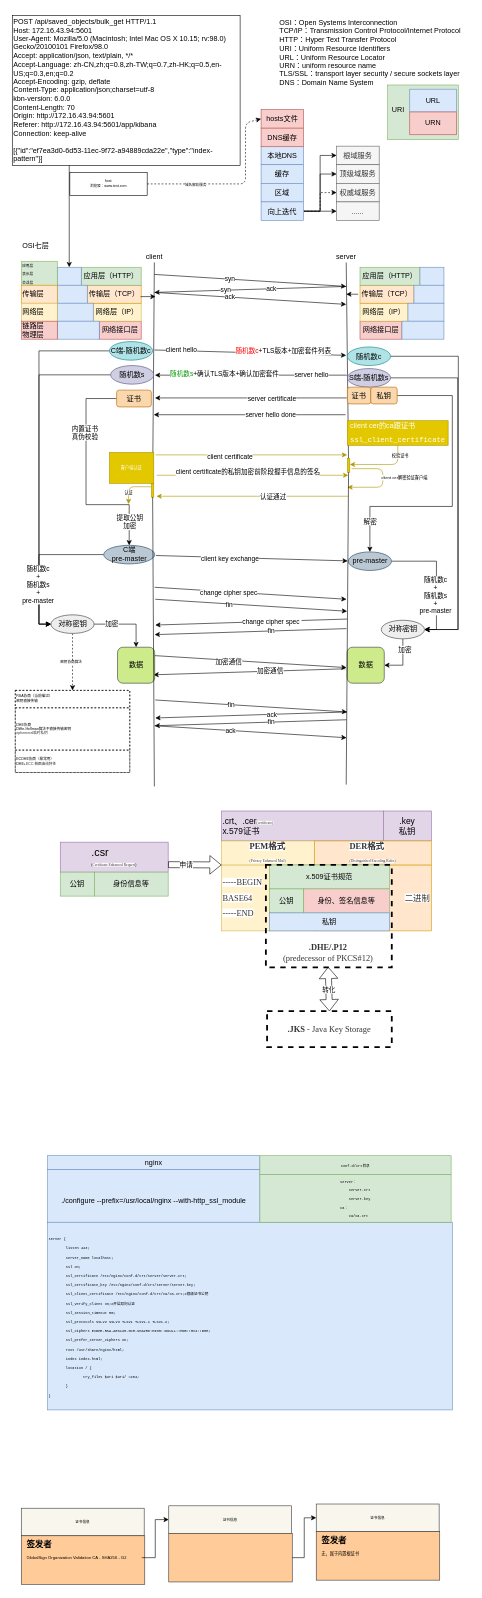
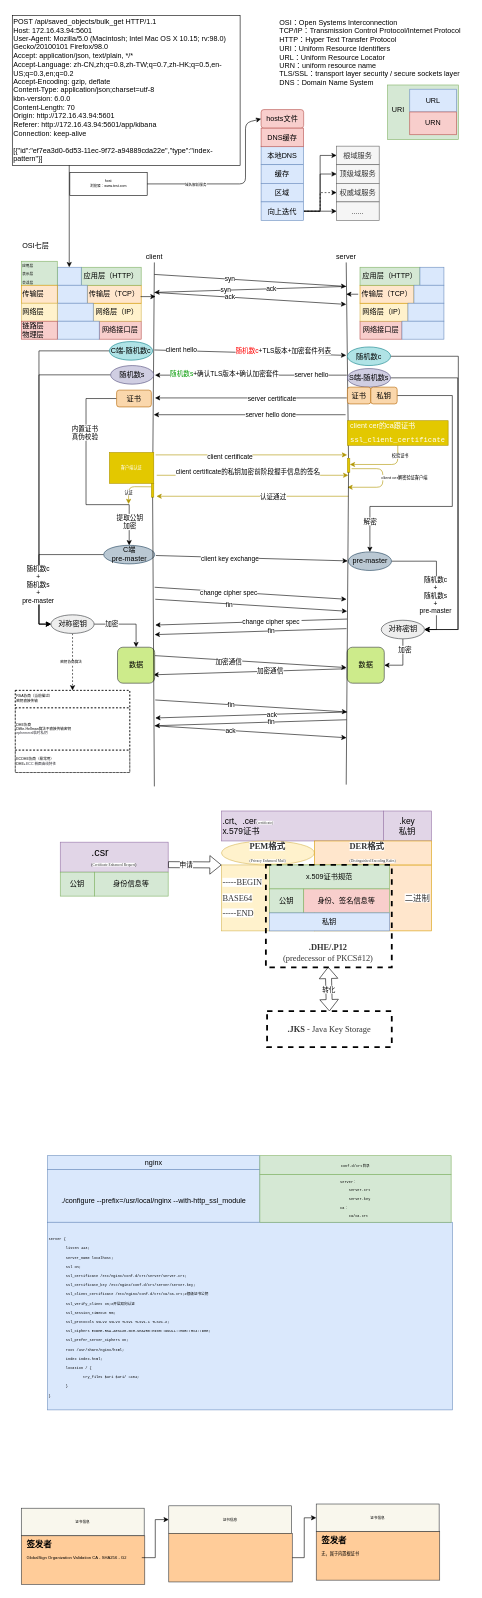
node "hosts文件": shape rectangle -> rounded rectangle
edge "host 浏览器：www.test.com" -> "hosts文件": style dashed -> solid
node "PEM格式 (Privacy Enhanced Mail)": shape rectangle -> ellipse
